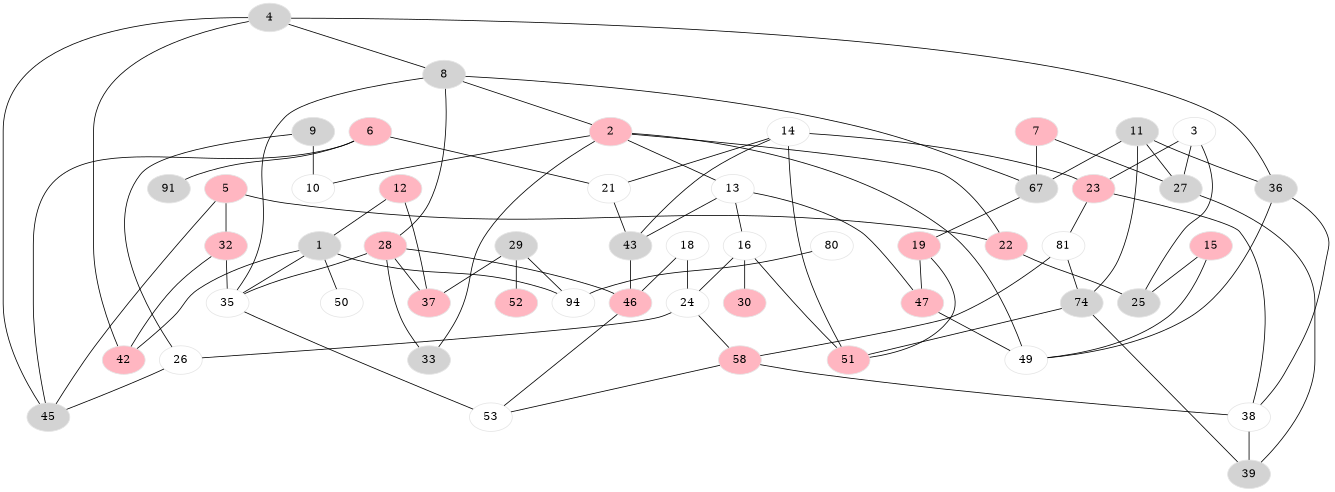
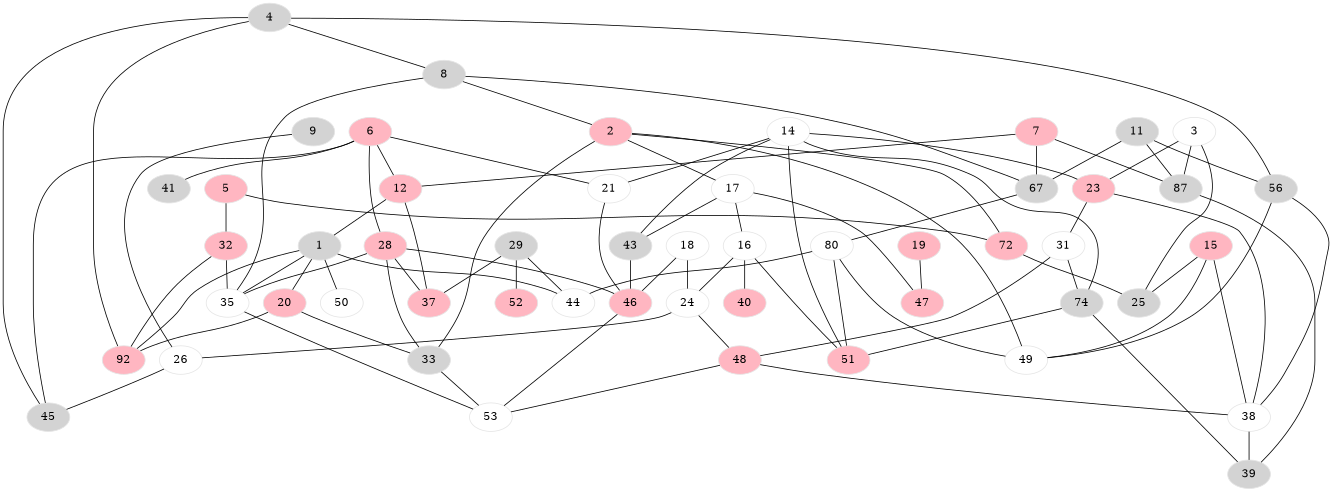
edge "7" -- "12": added
edge "6" -- "12": added
edge "8" -- "28": now "6" -- "28"
node "91": label "91" -> "41"
node "10": removed
node "13": label "13" -> "17"
node "27": label "27" -> "87"
node "36": label "36" -> "56"
edge "21" -- "43": now "21" -- "46"
edge "67" -- "19": now "67" -- "80"
edge "11" -- "74": now "14" -- "74"
node "22": label "22" -> "72"
node "81": label "81" -> "31"
edge "5" -- "45": removed
node "20": added
node "94": label "94" -> "44"
node "30": label "30" -> "40"
edge "19" -- "51": now "80" -- "51"
edge "15" -- "38": added
edge "47" -- "49": now "80" -- "49"
node "42": label "42" -> "92"
node "58": label "58" -> "48"
edge "33" -- "53": added
